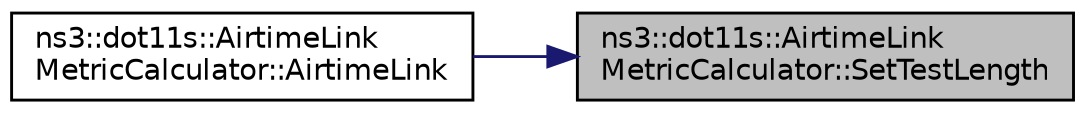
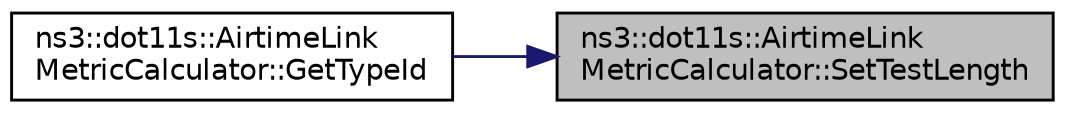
node "ns3::dot11s::AirtimeLink MetricCalculator::AirtimeLink": label "ns3::dot11s::AirtimeLink MetricCalculator::AirtimeLink" -> "ns3::dot11s::AirtimeLink MetricCalculator::GetTypeId"
